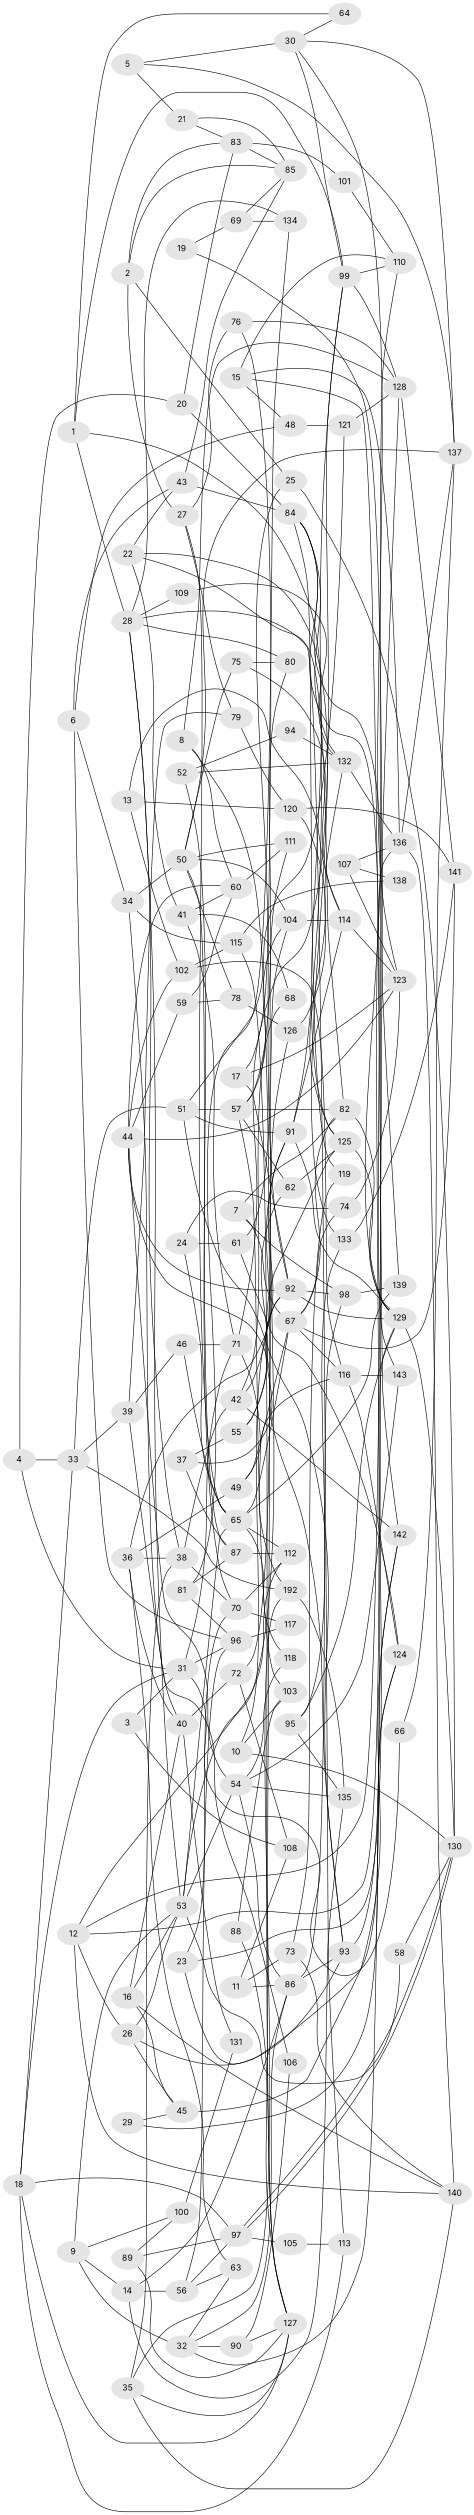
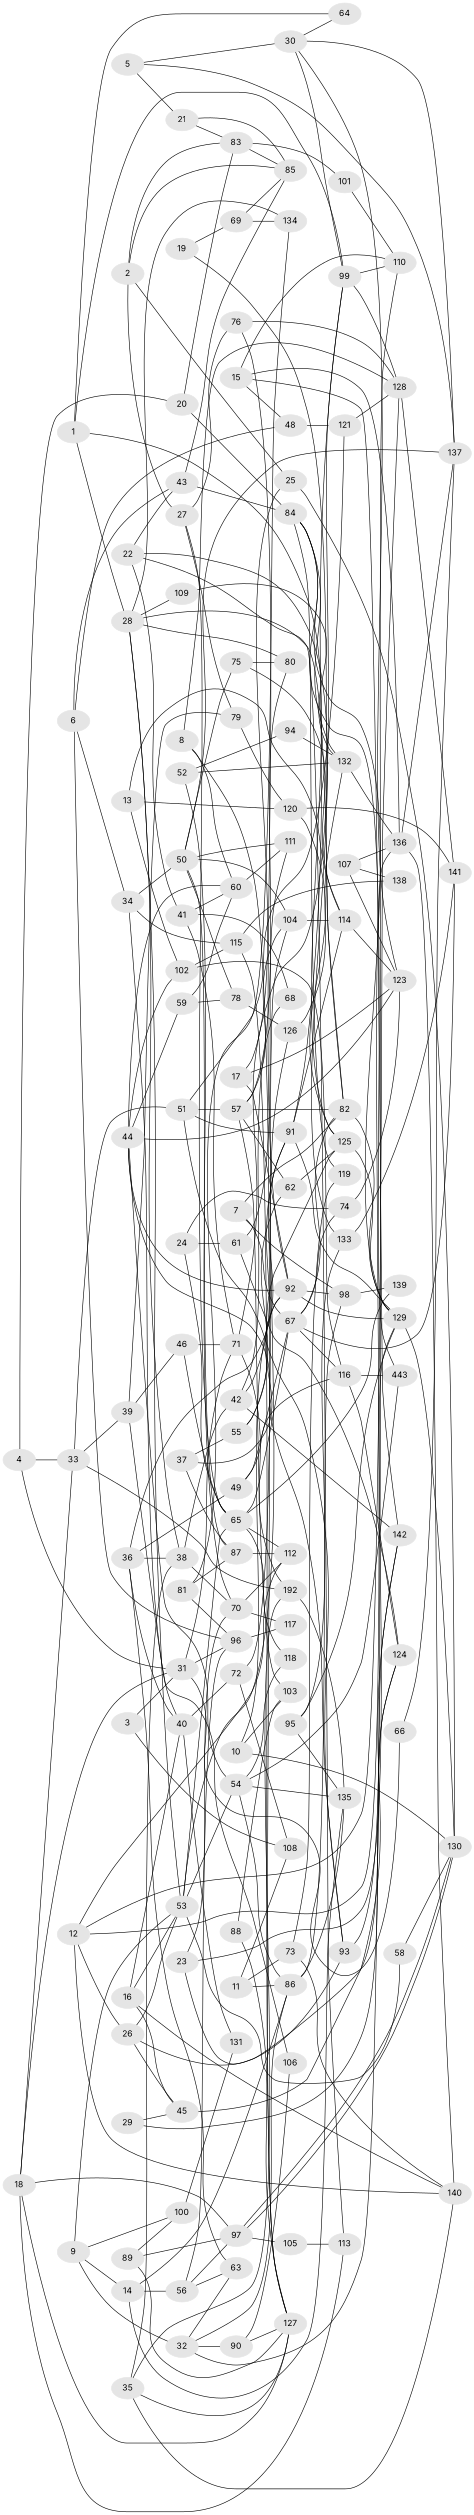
edge "19" -- "139": now "19" -- "82"
node "143": label "143" -> "443"
edge "93" -- "86": now "135" -- "86"
